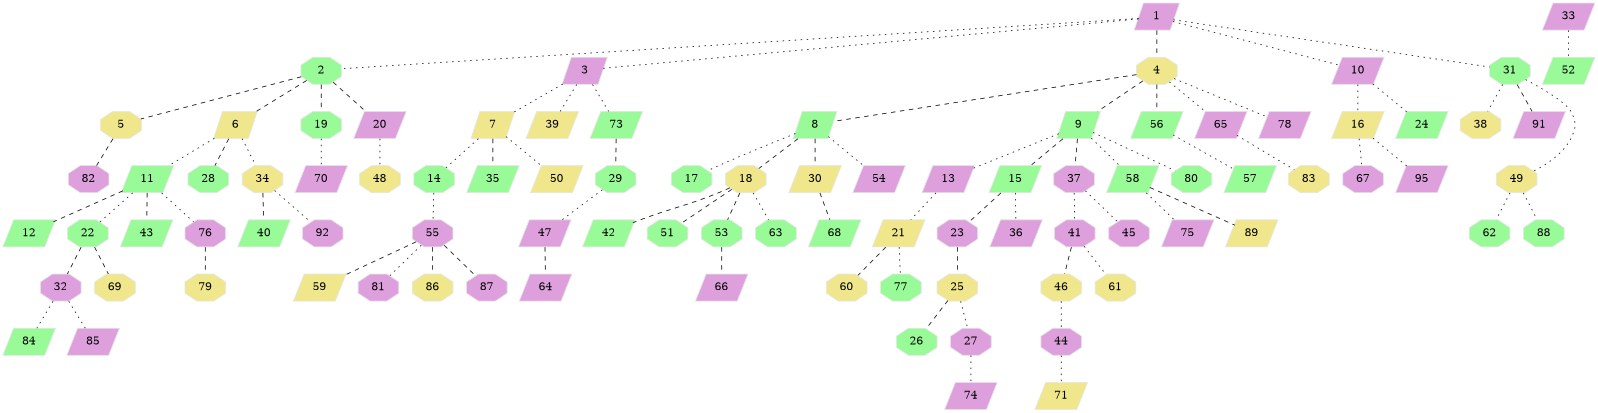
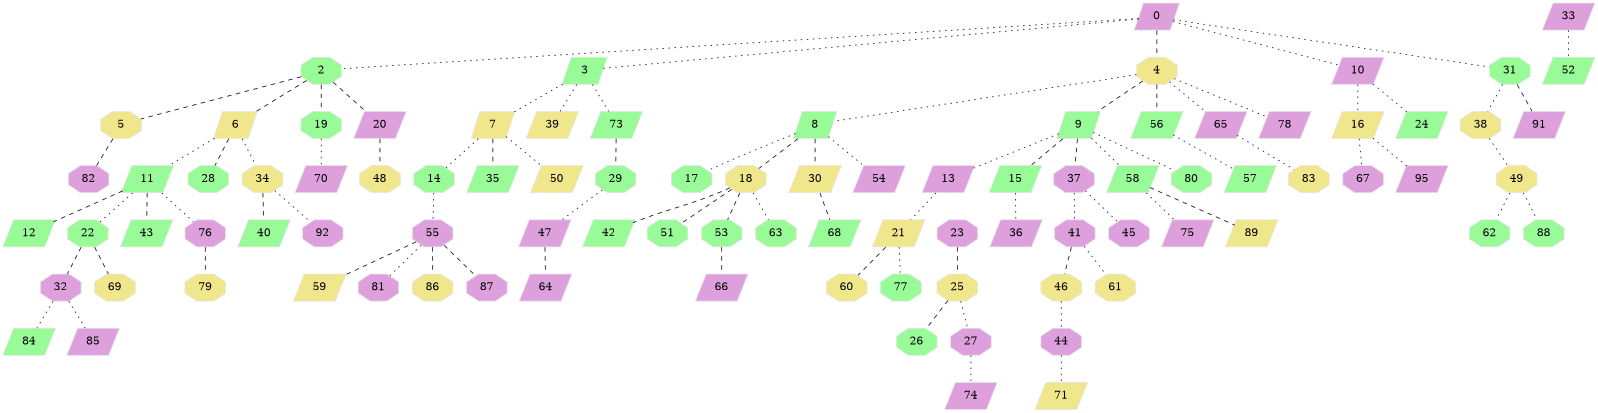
node "1": label "1" -> "0"
node "3": fillcolor plum -> palegreen
edge "4" -- "8": style dashed -> dotted
edge "31" -- "49": now "38" -- "49"
edge "20" -- "48": style dotted -> dashed
edge "15" -- "23": removed
